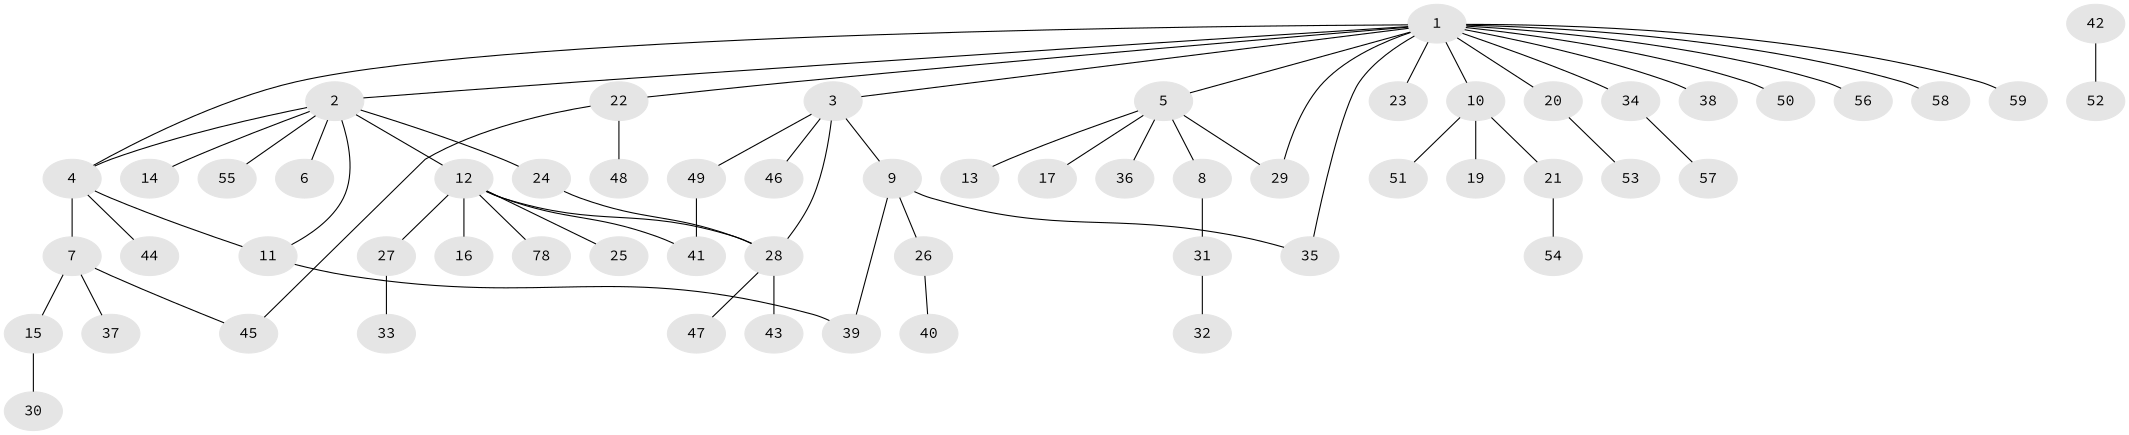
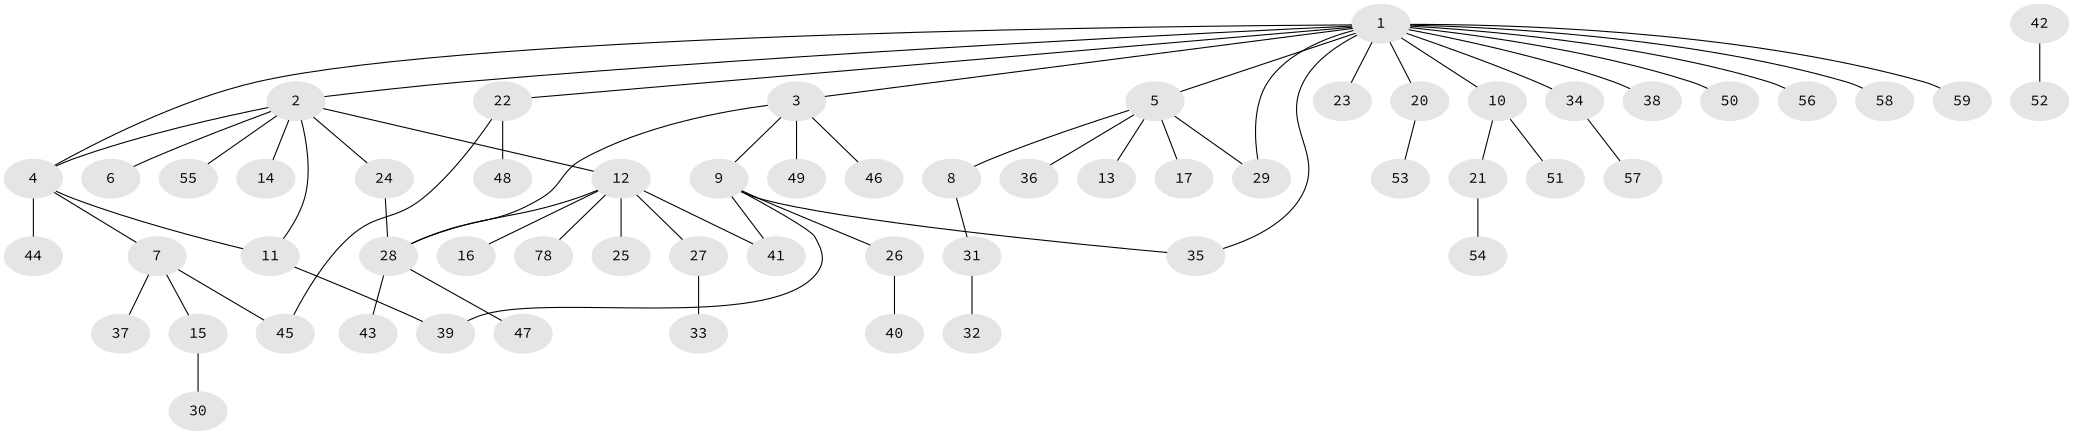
node "19": removed
edge "49" -- "41": now "9" -- "41"
